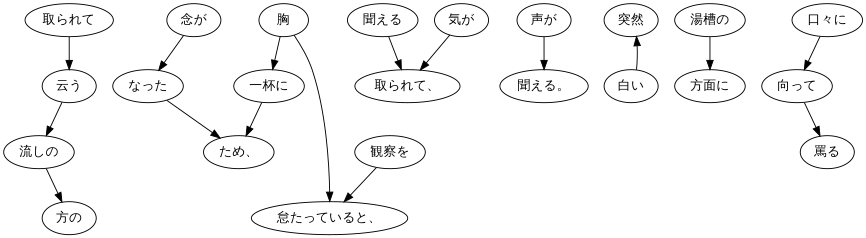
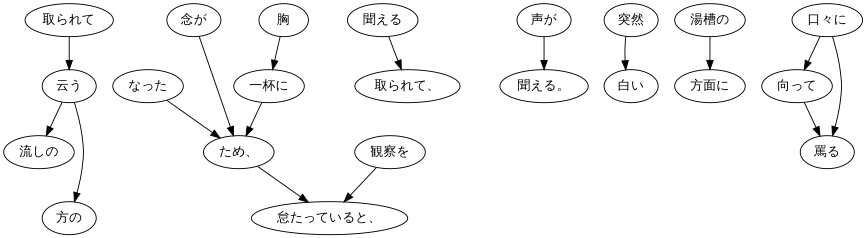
node "気が": removed
edge "念が" -> "なった": now "念が" -> "ため、"
edge "白い" -> "突然": reversed
edge "口々に" -> "罵る": added
edge "胸" -> "怠たっていると、": now "ため、" -> "怠たっていると、"
edge "流しの" -> "方の": now "云う" -> "方の"
